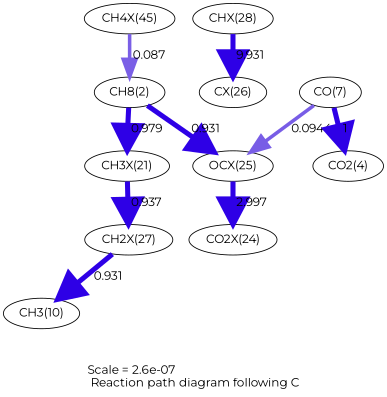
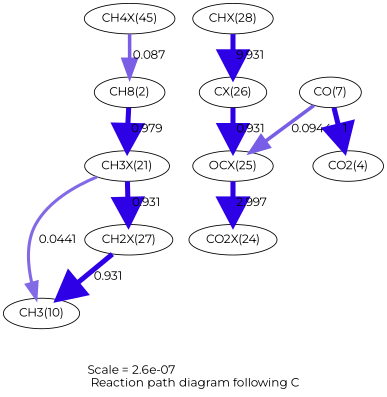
edge "CH8(2)" -> "OCX(25)": now "CX(26)" -> "OCX(25)"
edge "CH3X(21)" -> "CH2X(27)": label " 0.937" -> " 0.931"
edge "CH3X(21)" -> "CH3(10)": added, label "0.0441"
